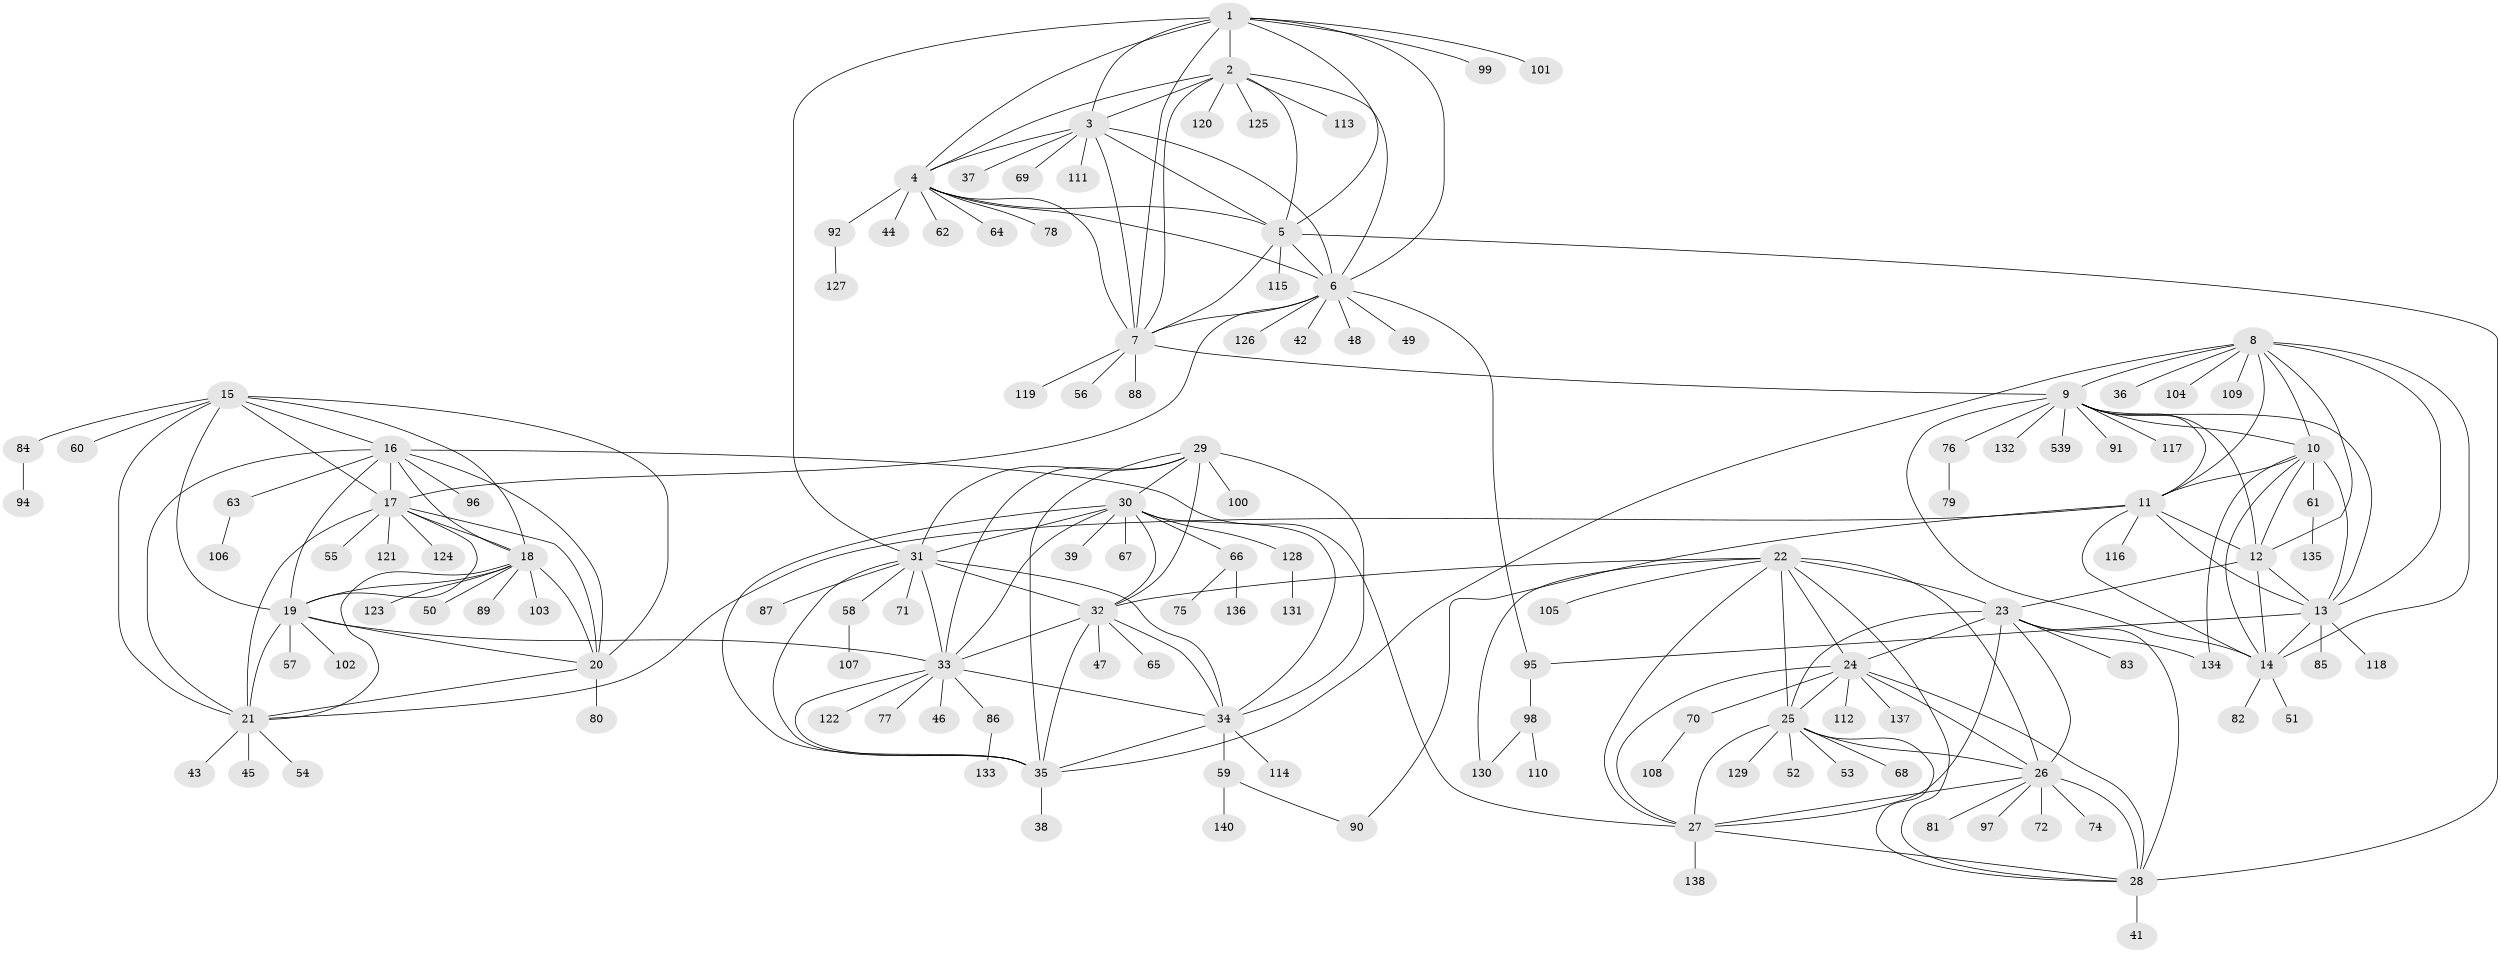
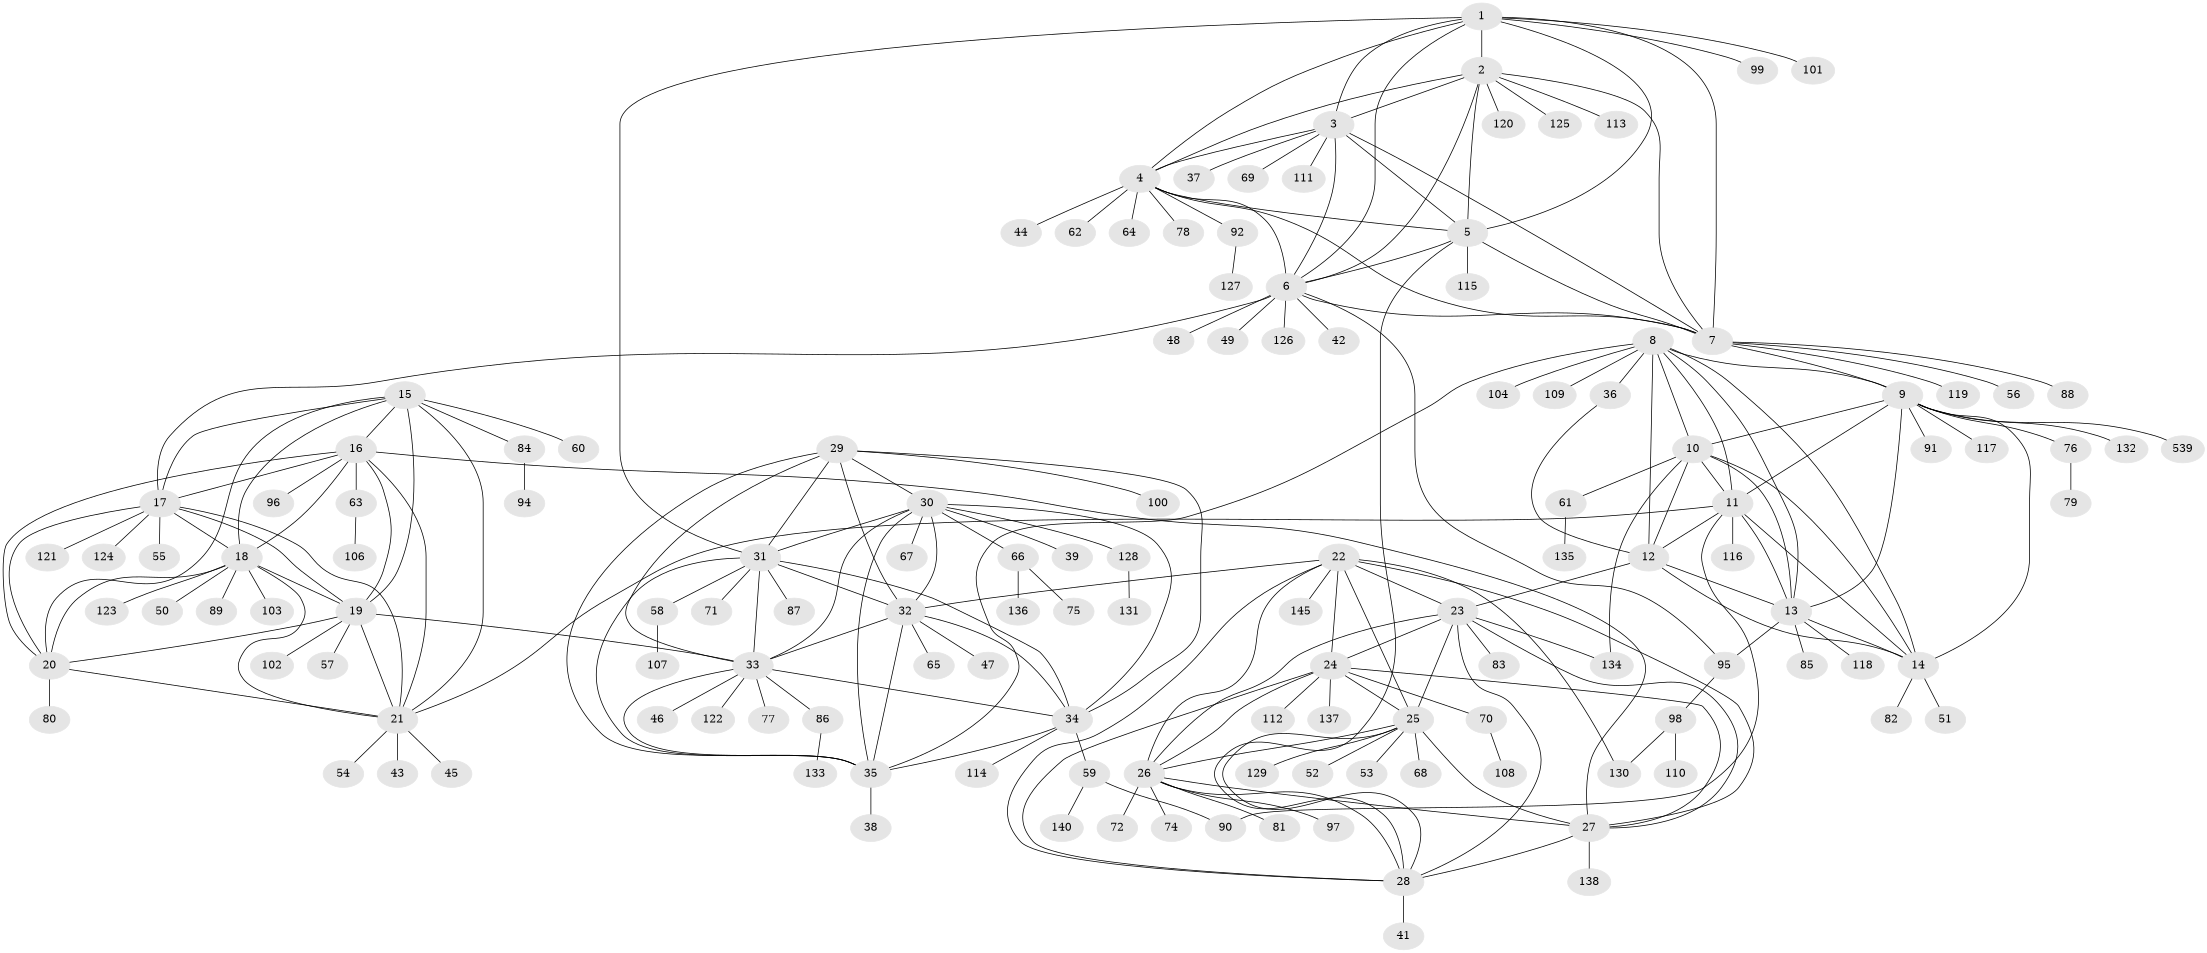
edge "9" -- "12": now "36" -- "12"
node "105": label "105" -> "145"
